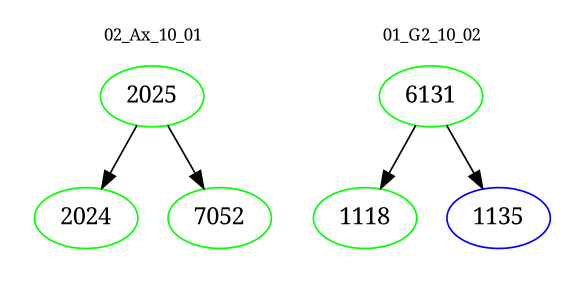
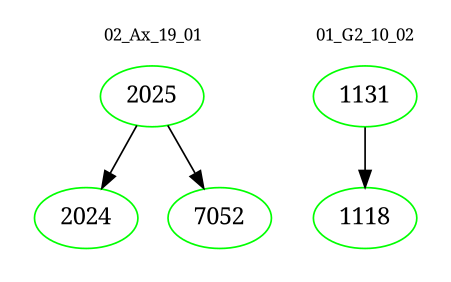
cluster "02_Ax_10_01": label "02_Ax_10_01" -> "02_Ax_19_01"
node "6131": label "6131" -> "1131"
node "1135": removed
